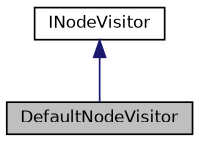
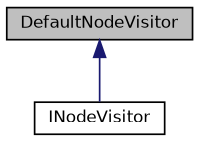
edge "DefaultNodeVisitor" -> "INodeVisitor": reversed
